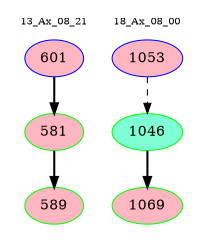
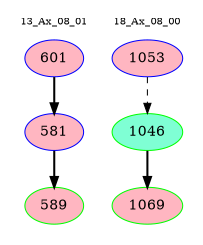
cluster "13_Ax_08_21": label "13_Ax_08_21" -> "13_Ax_08_01"
node "581": color green -> blue
